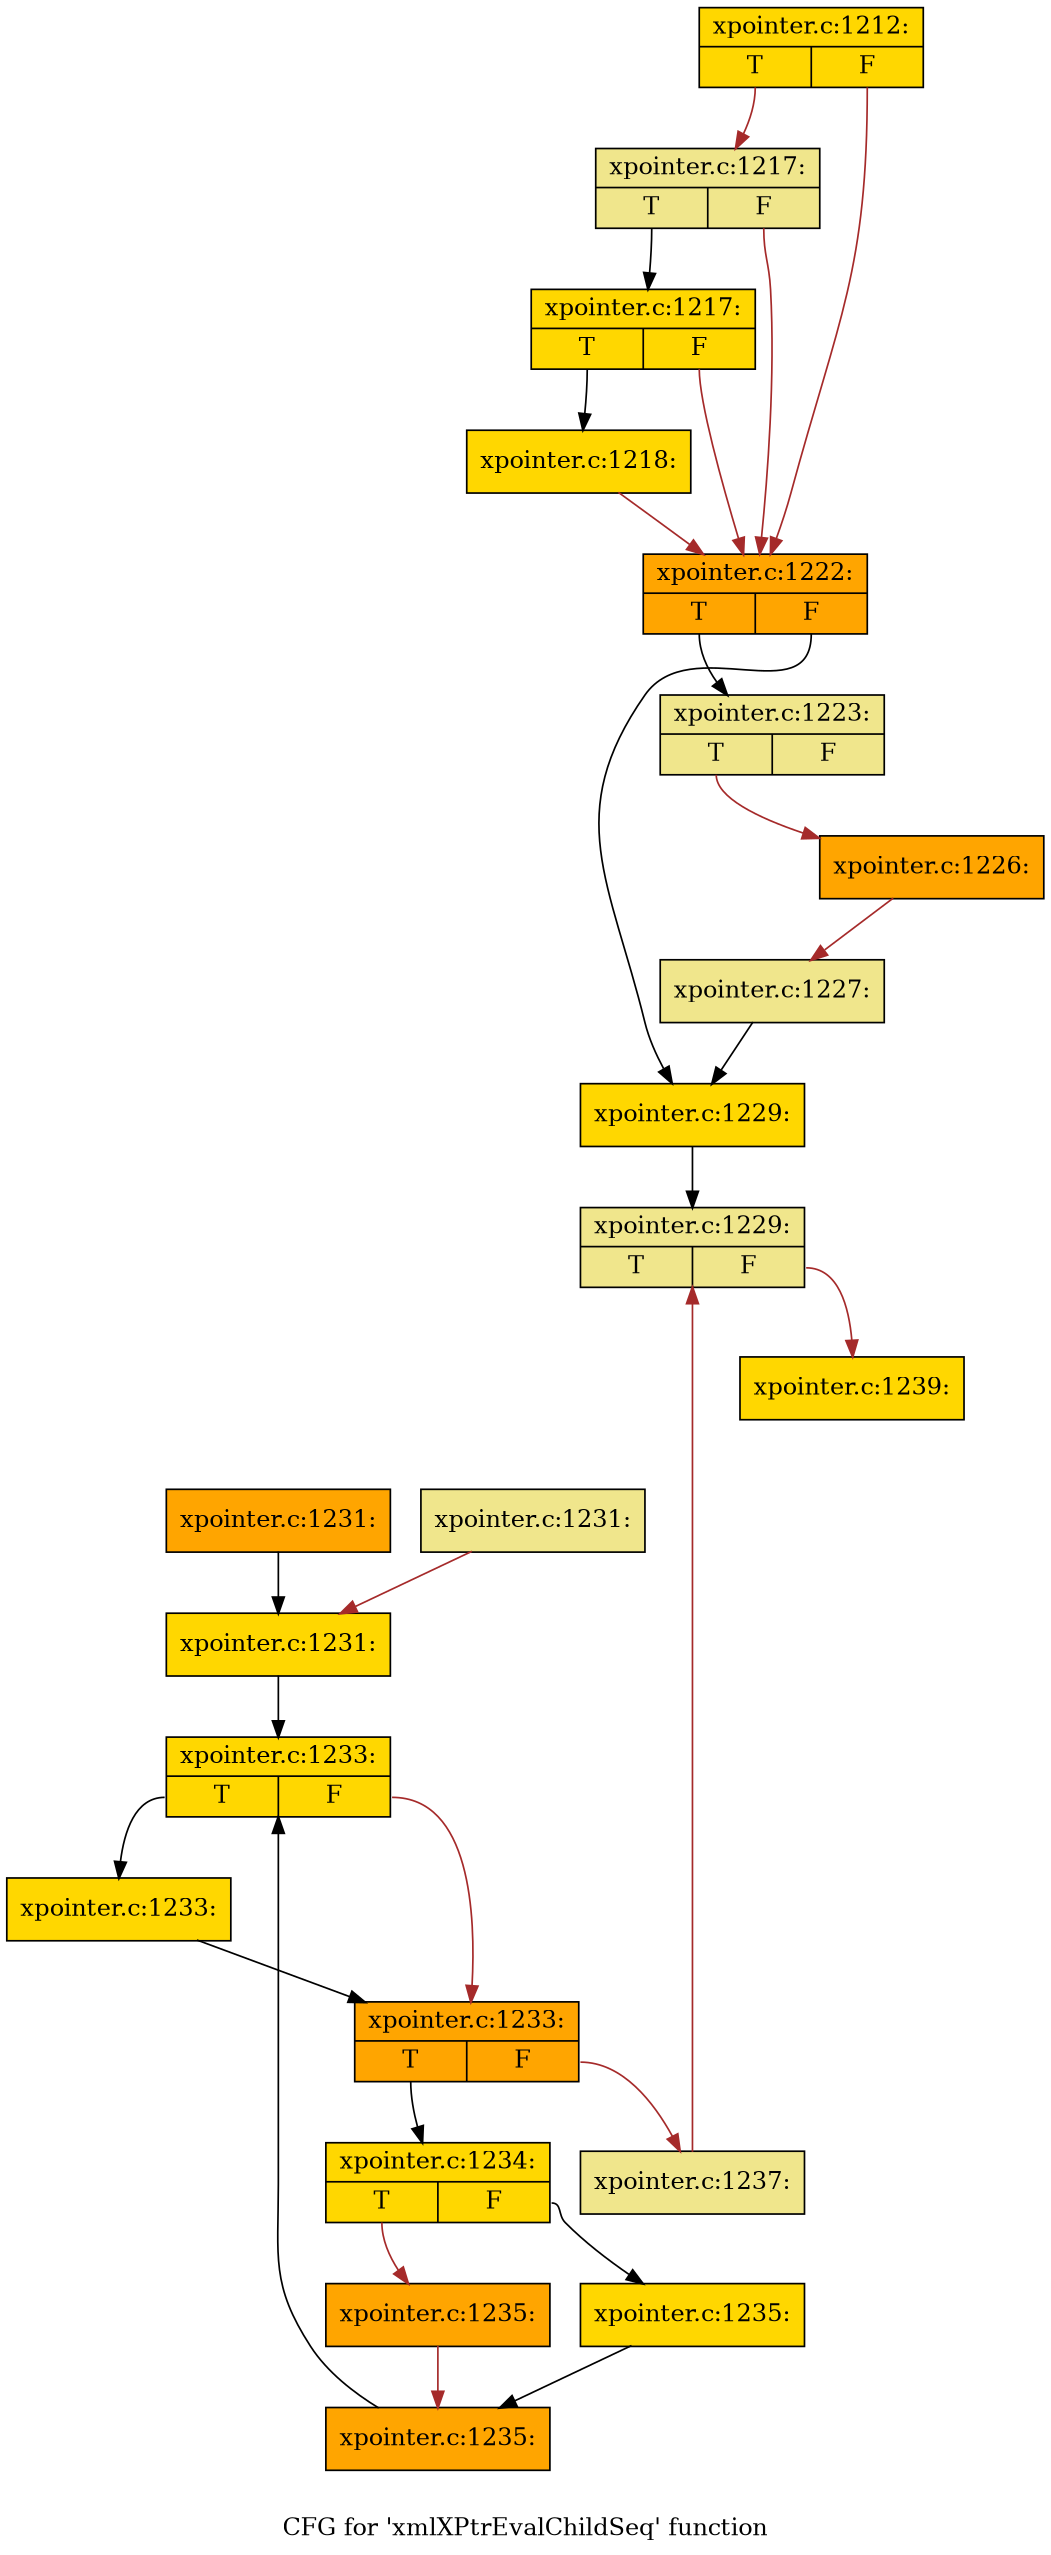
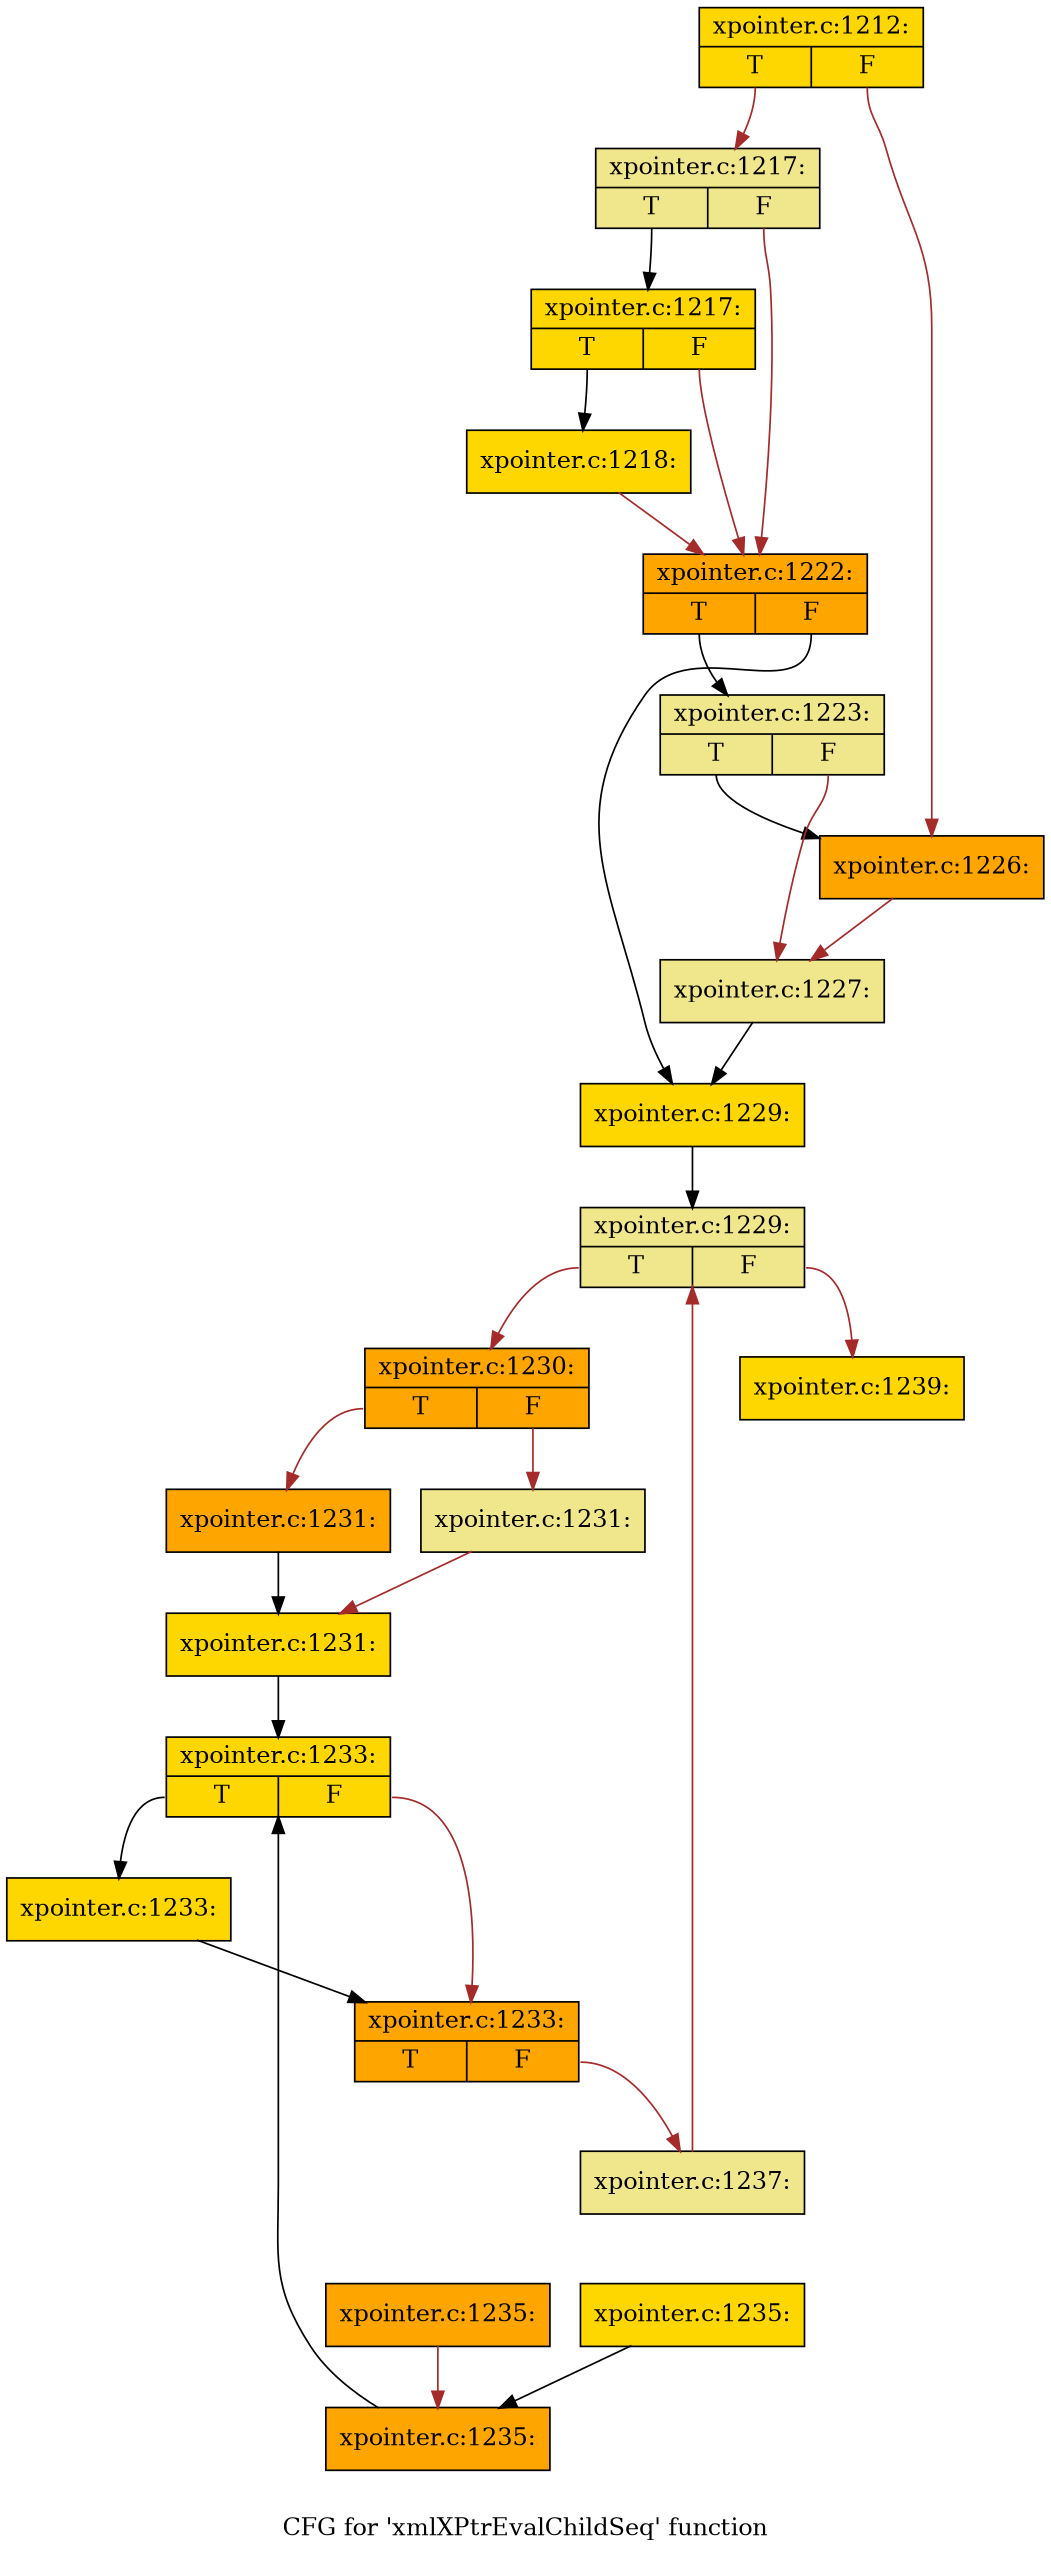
edge "xpointer.c:1212:" -> "xpointer.c:1222:": now "xpointer.c:1212:" -> "xpointer.c:1226:"
edge "xpointer.c:1223:" -> "xpointer.c:1226:": color brown -> black
edge "xpointer.c:1223:" -> "xpointer.c:1227:": added
node "xpointer.c:1230:": added
node "xpointer.c:1234:": removed
